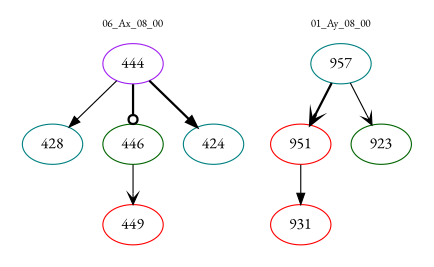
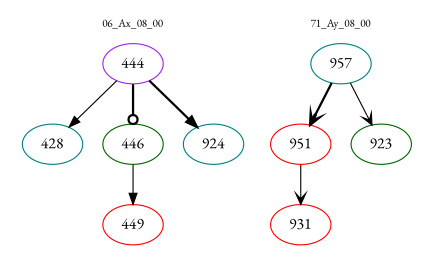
cluster "01_Ay_08_00": label "01_Ay_08_00" -> "71_Ay_08_00"
node "424": label "424" -> "924"
edge "446" -> "449": arrowhead vee -> normal
edge "951" -> "931": arrowhead normal -> vee
